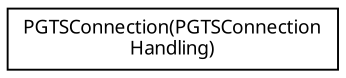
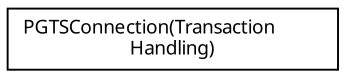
node "PGTSConnection(PGTSConnection Handling)": label "PGTSConnection(PGTSConnection Handling)" -> "PGTSConnection(Transaction Handling)"
